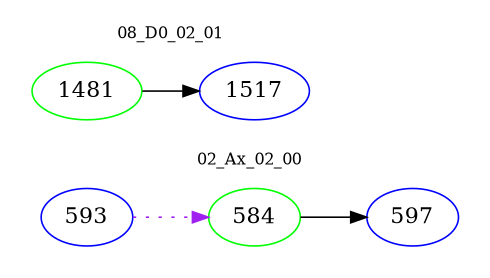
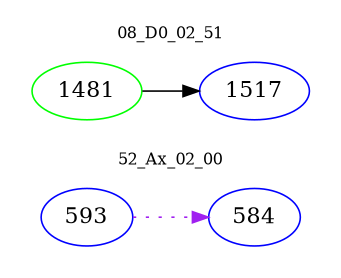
cluster "08_D0_02_01": label "08_D0_02_01" -> "08_D0_02_51"
cluster "02_Ax_02_00": label "02_Ax_02_00" -> "52_Ax_02_00"
node "584": color green -> blue
node "597": removed
